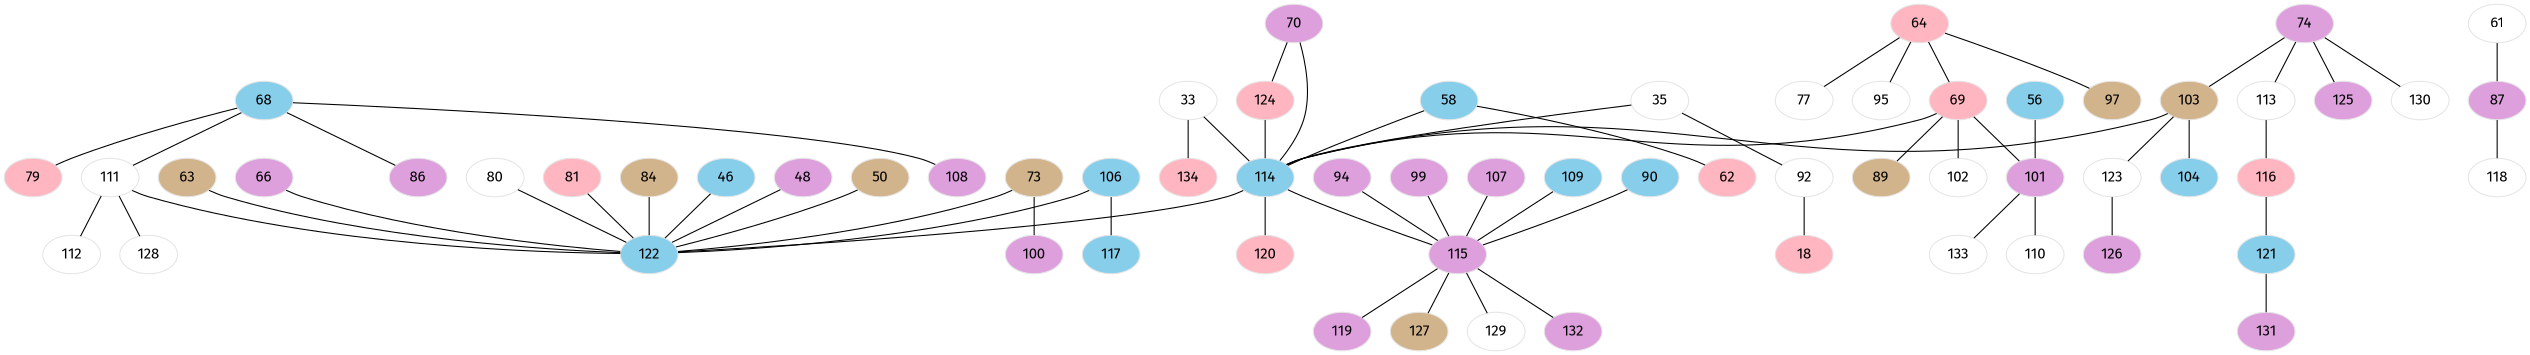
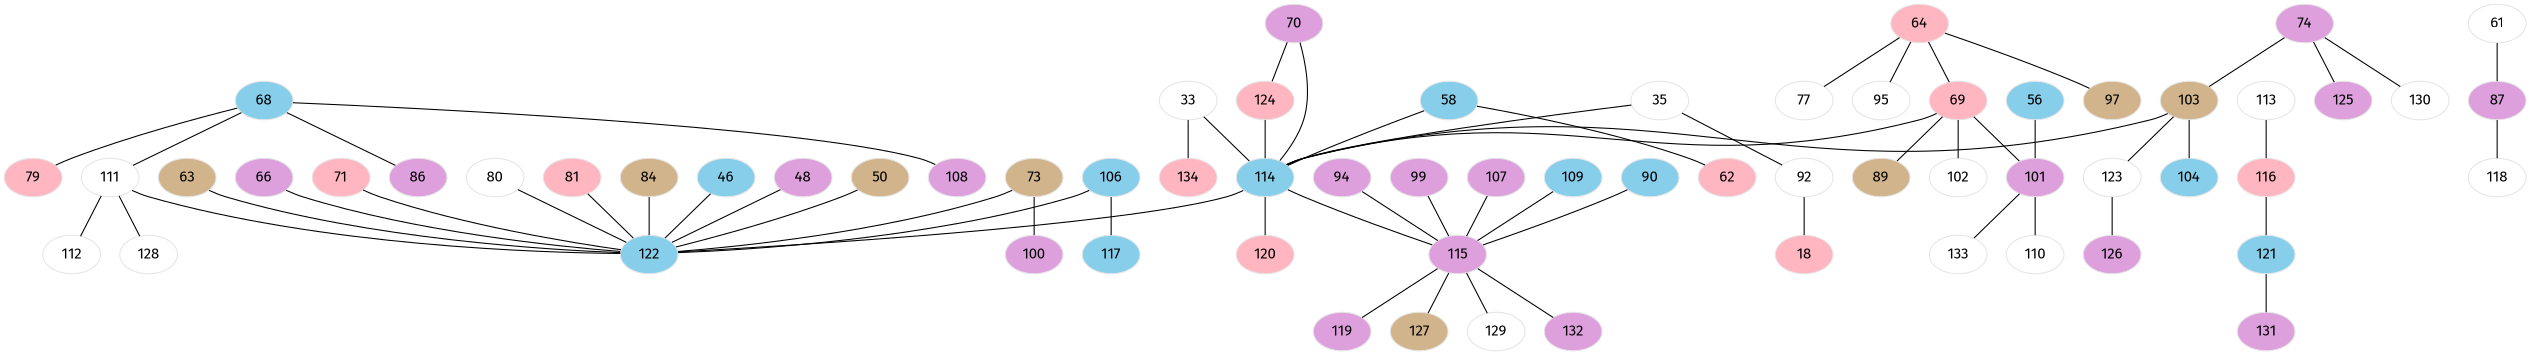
edge "74" -- "113": removed
node "71": added
